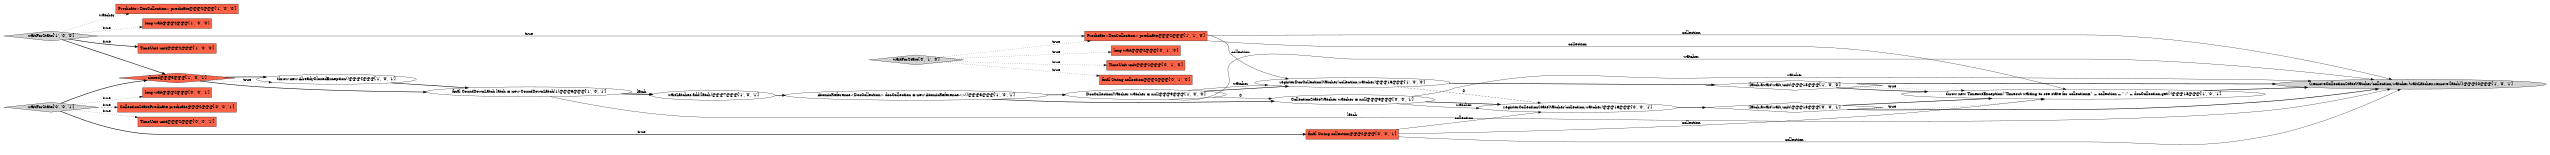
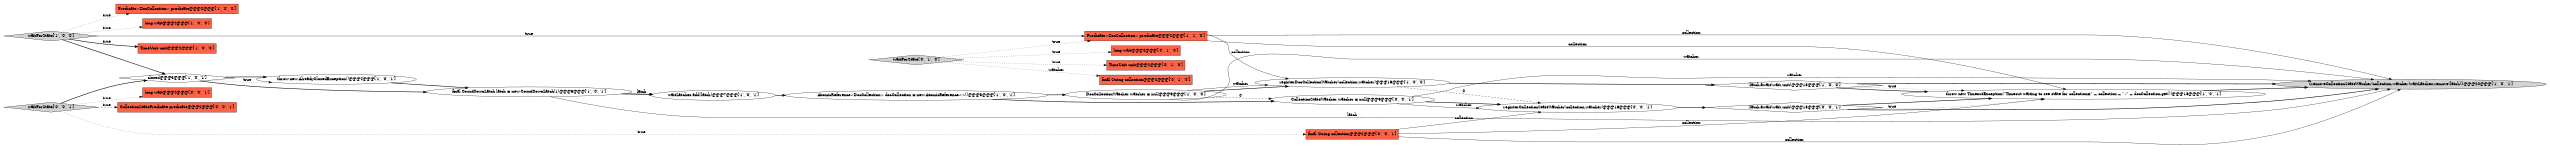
edge "waitForState['1', '0', '0']" -> "Predicate<DocCollection> predicate@@@2@@@['1', '0', '0']": label "watcher" -> "true"
edge "waitForState['0', '1', '0']" -> "final String collection@@@2@@@['0', '1', '0']": label "true" -> "watcher"
node "closed@@@3@@@['1', '0', '1']": fillcolor tomato -> white
edge "DocCollectionWatcher watcher = null@@@9@@@['1', '0', '0']" -> "CollectionStateWatcher watcher = null@@@9@@@['0', '0', '1']": style solid -> dashed
node "TimeUnit unit@@@2@@@['0', '0', '1']": removed
edge "waitForState['0', '0', '1']" -> "final String collection@@@2@@@['0', '0', '1']": style bold -> dotted
